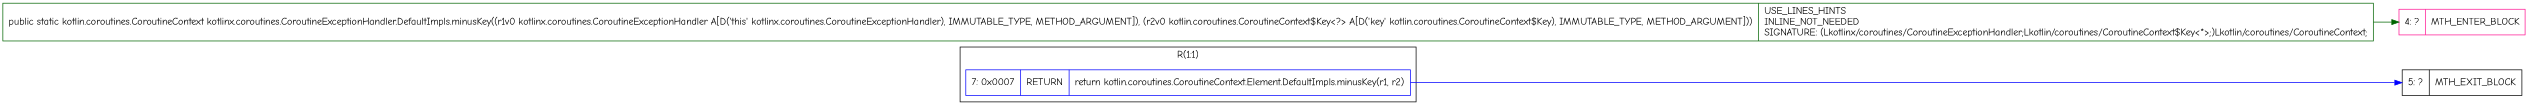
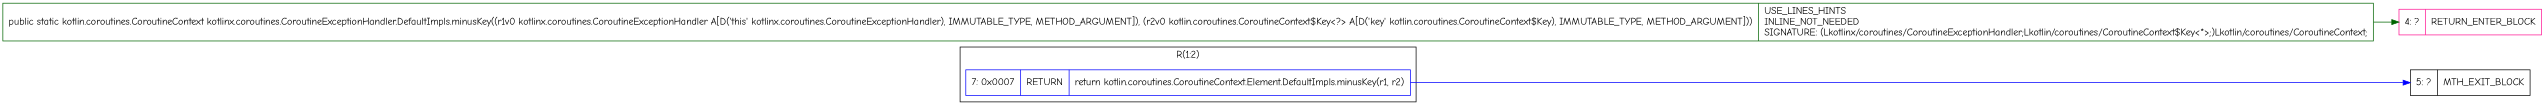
node "4: ?": text "MTH_ENTER_BLOCK" -> "RETURN_ENTER_BLOCK"
cluster "R(1:1)": label "R(1:1)" -> "R(1:2)"
